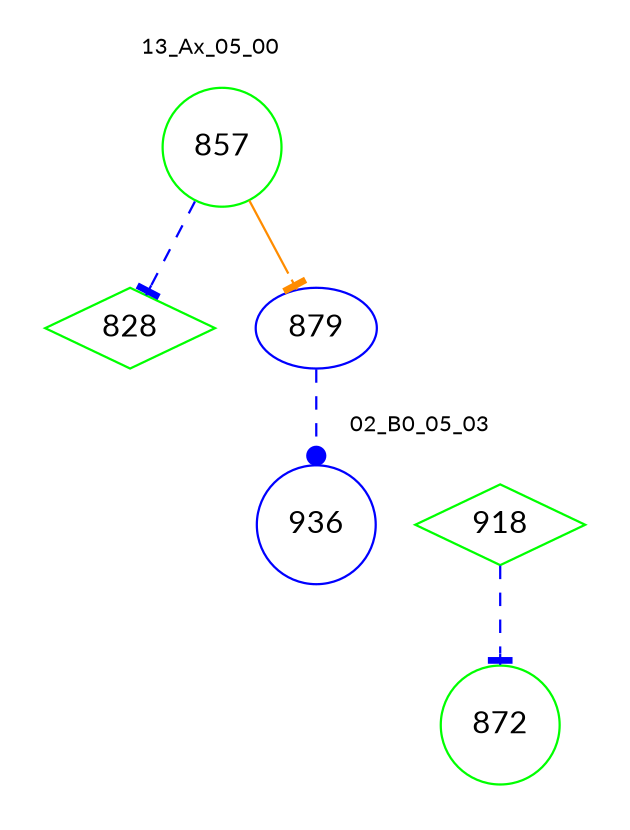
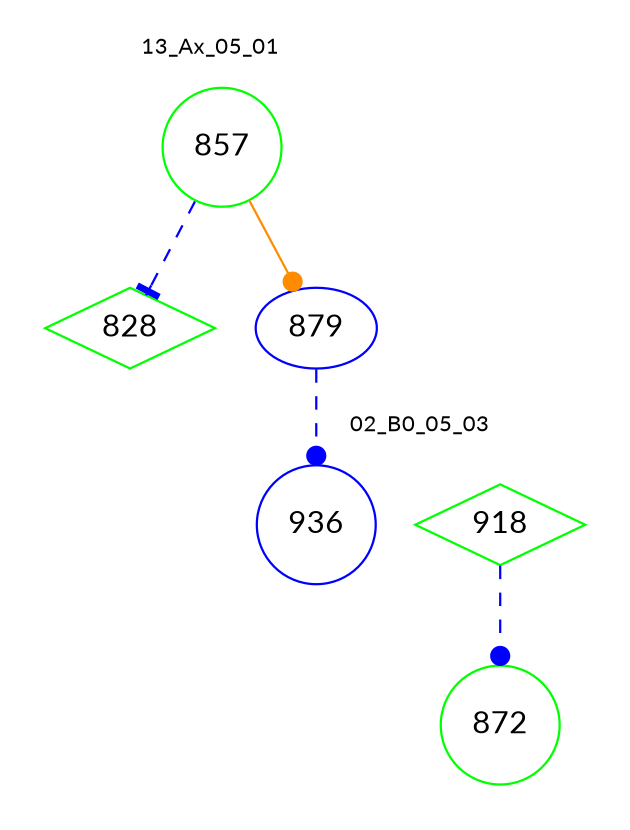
cluster "13_Ax_05_00": label "13_Ax_05_00" -> "13_Ax_05_01"
edge "857" -> "879": arrowhead tee -> dot
edge "918" -> "872": arrowhead tee -> dot
